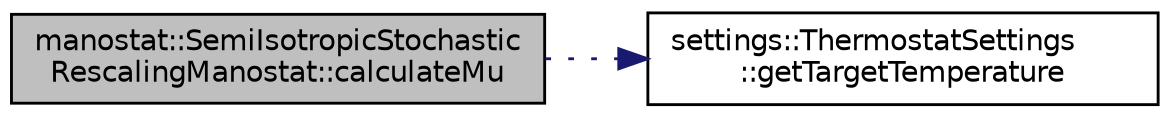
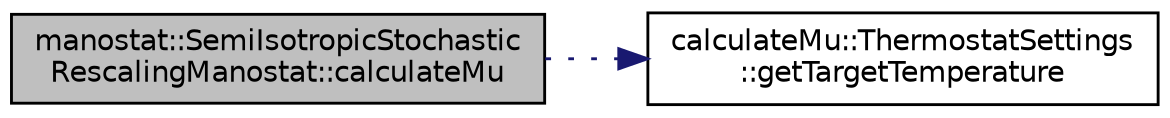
node "settings::ThermostatSettings ::getTargetTemperature": label "settings::ThermostatSettings ::getTargetTemperature" -> "calculateMu::ThermostatSettings ::getTargetTemperature"
